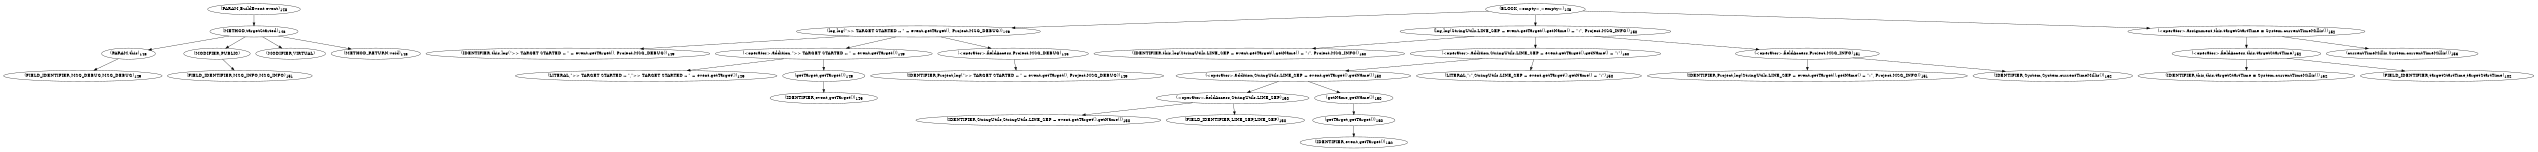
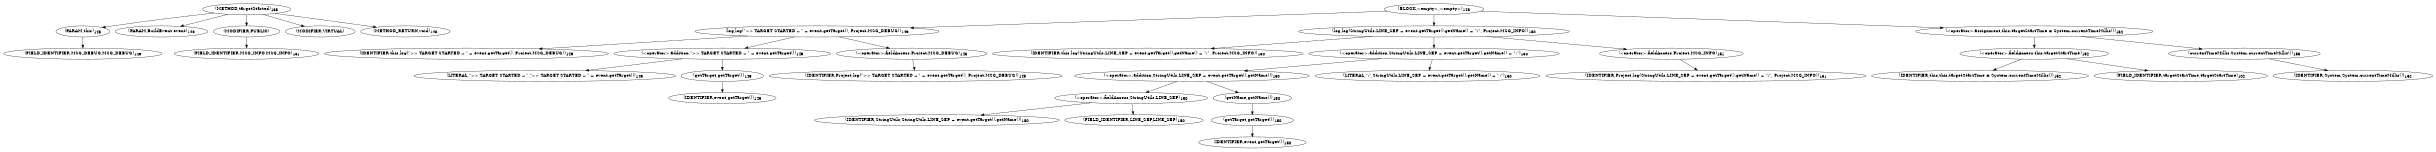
edge "(PARAM,BuildEvent event)" -> "(METHOD,targetStarted)": reversed
node "(METHOD,targetStarted)": text "148" -> "138"
edge "(<operator>.fieldAccess,Project.MSG_INFO)" -> "(IDENTIFIER,System,System.currentTimeMillis())": now "(currentTimeMillis,System.currentTimeMillis())" -> "(IDENTIFIER,System,System.currentTimeMillis())"
